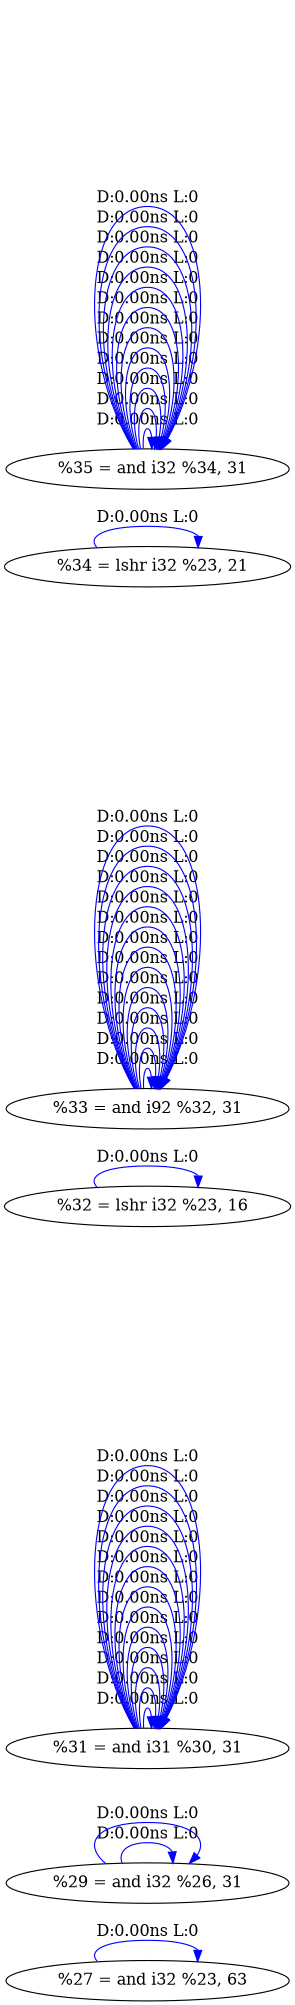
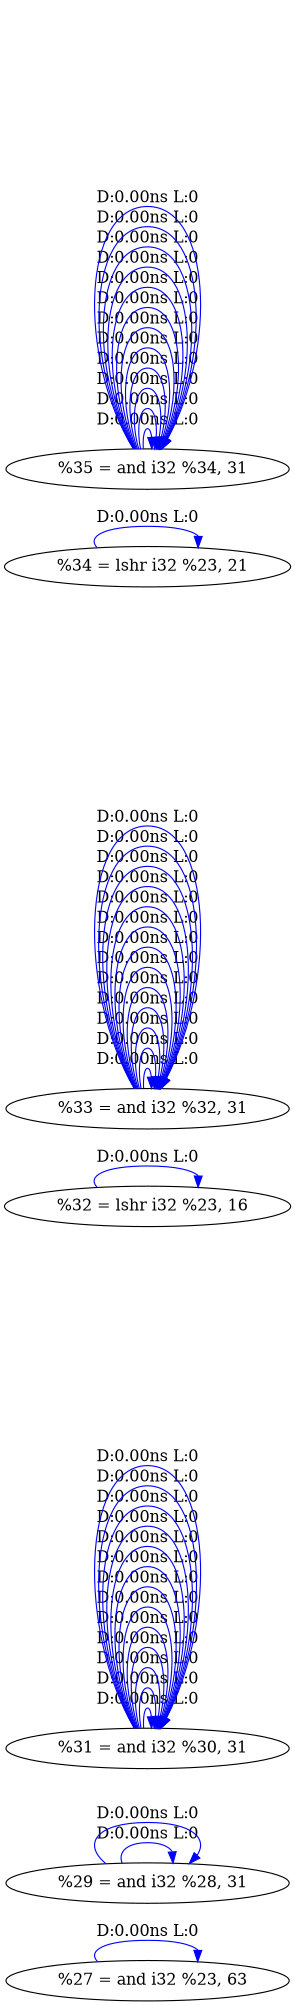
node "%33 = and i92 %32, 31": label "%33 = and i92 %32, 31" -> "%33 = and i32 %32, 31"
node "%31 = and i31 %30, 31": label "%31 = and i31 %30, 31" -> "%31 = and i32 %30, 31"
node "%29 = and i32 %26, 31": label "%29 = and i32 %26, 31" -> "%29 = and i32 %28, 31"
